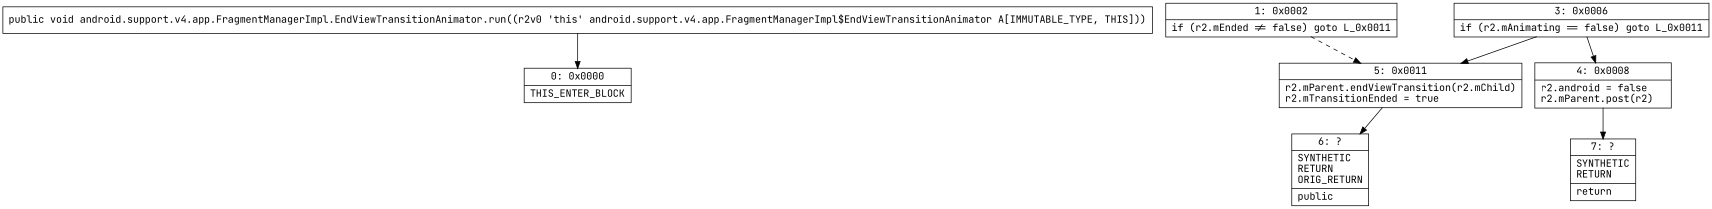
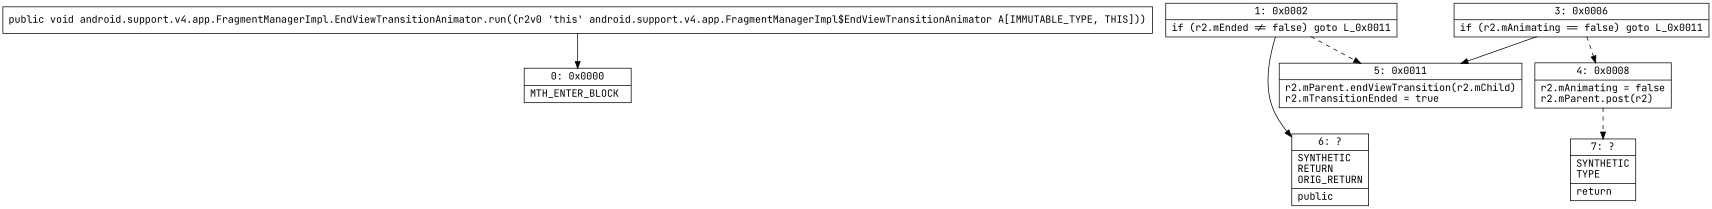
edge "3: 0x0006" -> "4: 0x0008": style solid -> dashed
node "4: 0x0008": text "r2.android = false" -> "r2.mAnimating = false"
node "0: 0x0000": text "THIS_ENTER_BLOCK" -> "MTH_ENTER_BLOCK"
edge "5: 0x0011" -> "6: ?": now "1: 0x0002" -> "6: ?"
edge "4: 0x0008" -> "7: ?": style solid -> dashed
node "7: ?": text "RETURN" -> "TYPE"
